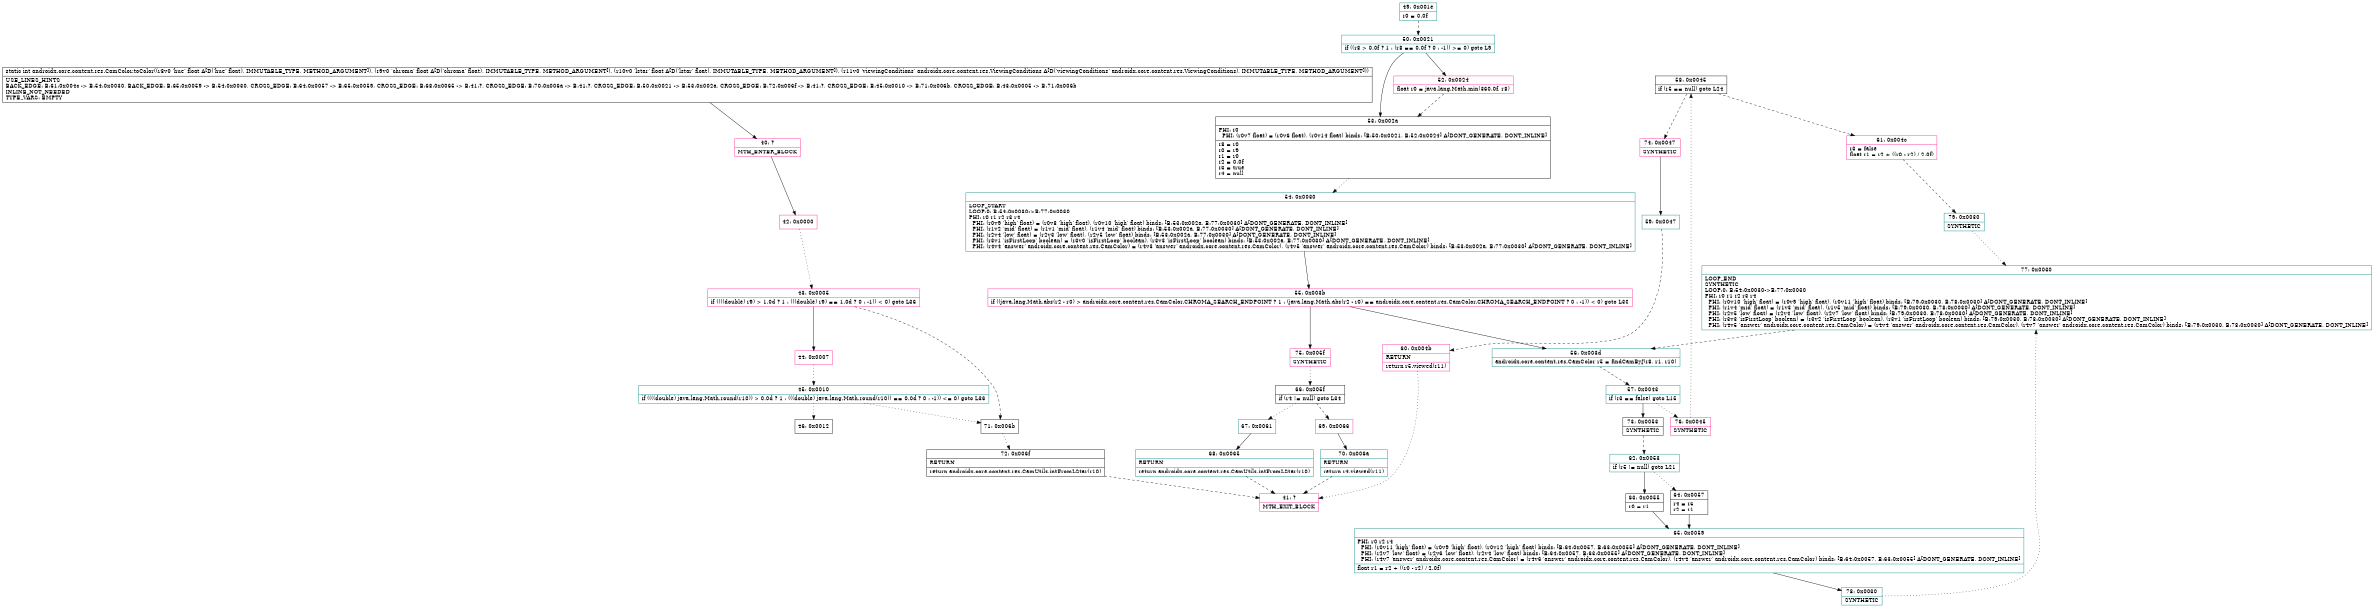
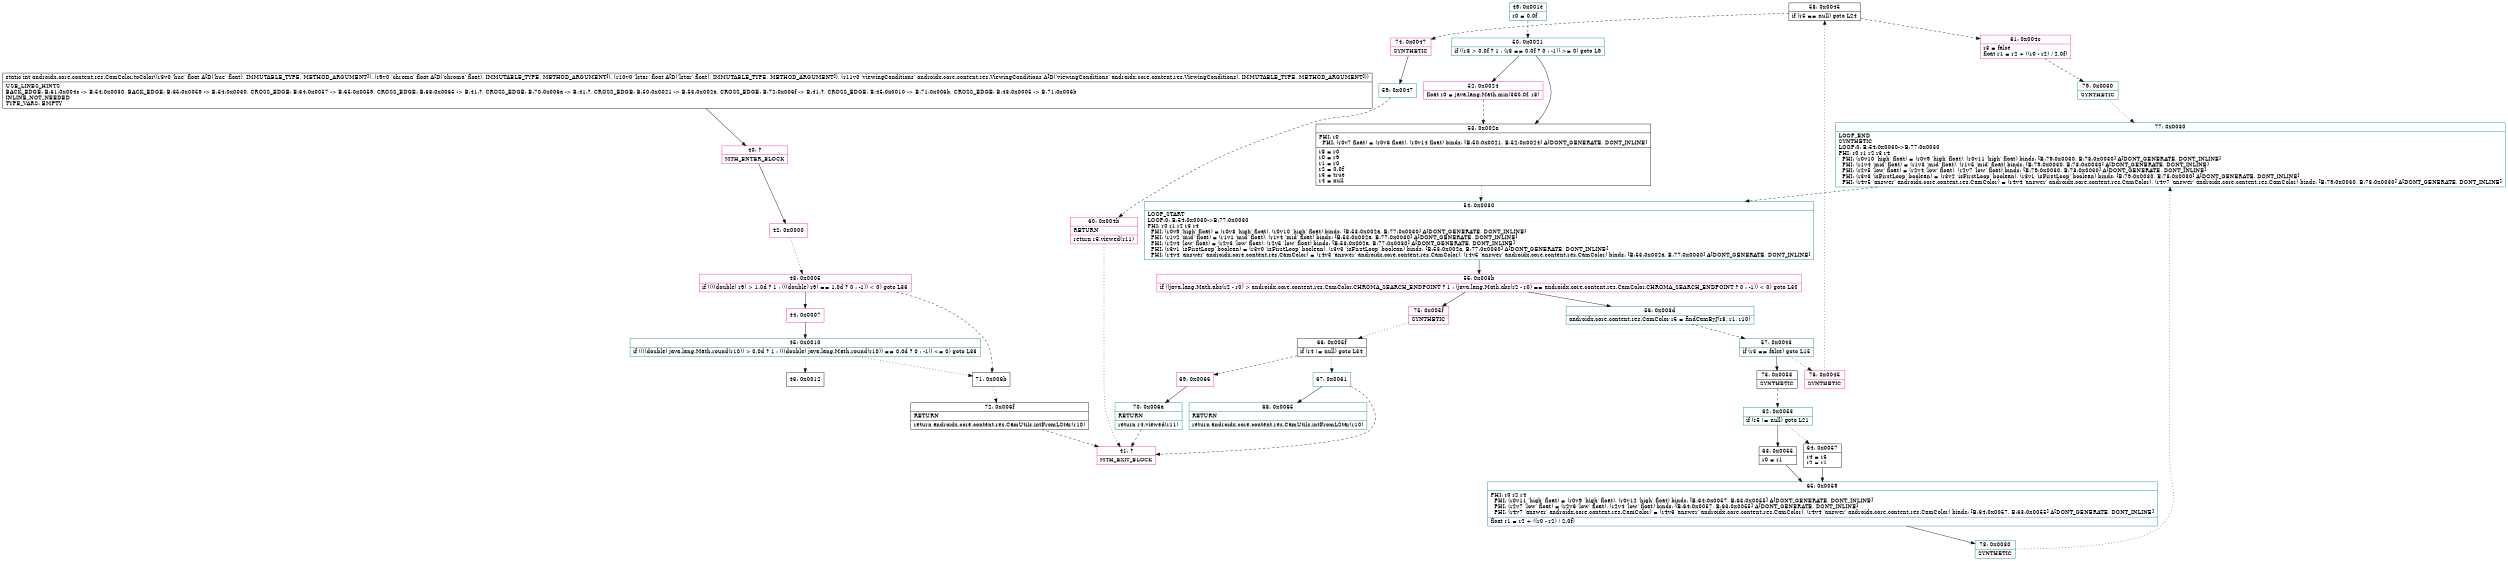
edge "77: 0x0030" -> "56: 0x003d": now "77: 0x0030" -> "54: 0x0030"
edge "44: 0x0007" -> "45: 0x0010": style dotted -> solid
edge "68: 0x0065" -> "41: ?": now "67: 0x0061" -> "41: ?"
